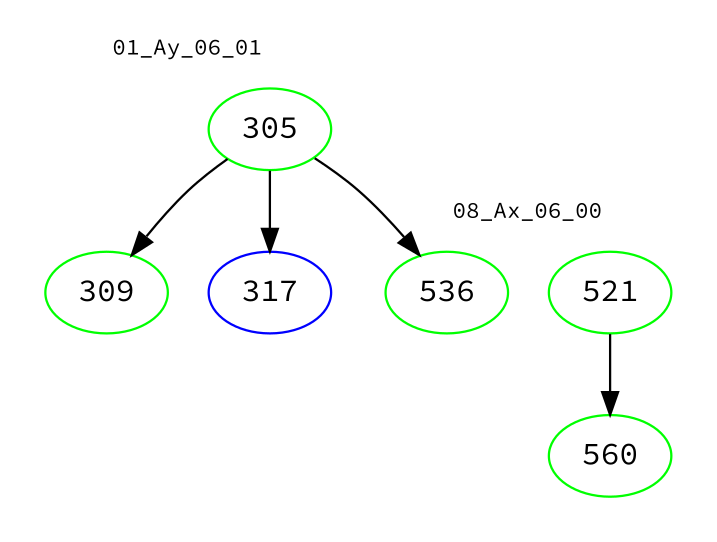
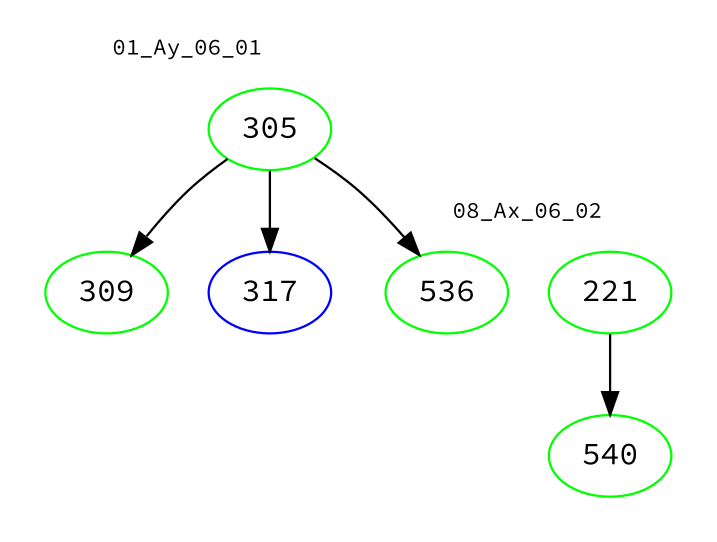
cluster "08_Ax_06_00": label "08_Ax_06_00" -> "08_Ax_06_02"
node "521": label "521" -> "221"
node "560": label "560" -> "540"
